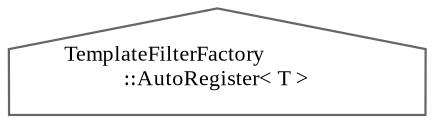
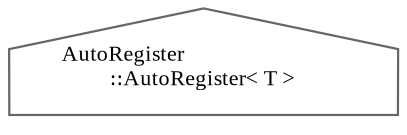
node "TemplateFilterFactory ::AutoRegister< T >": label "TemplateFilterFactory ::AutoRegister< T >" -> "AutoRegister ::AutoRegister< T >"
